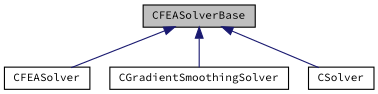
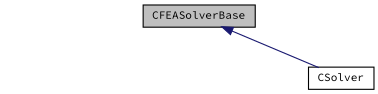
node "CFEASolver": removed
node "CGradientSmoothingSolver": removed
